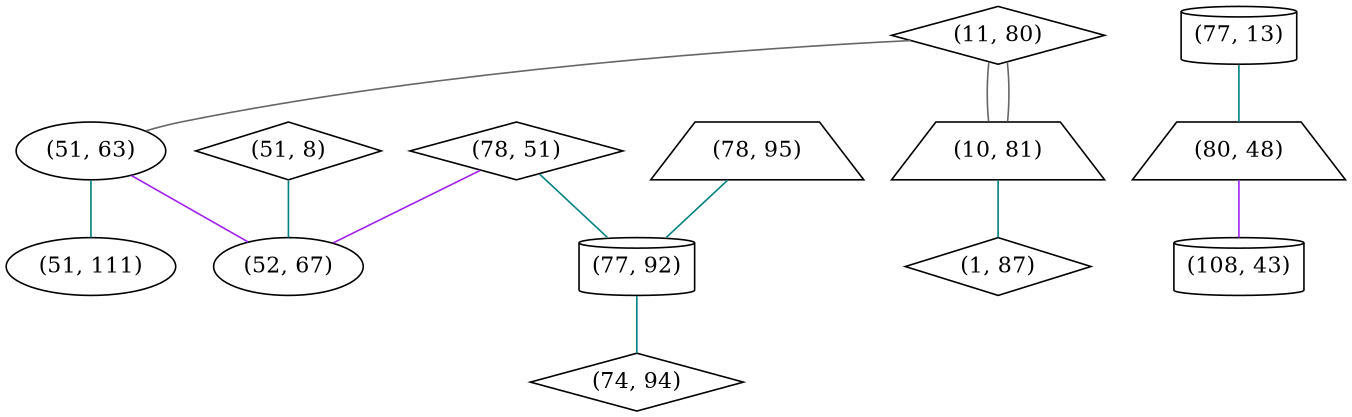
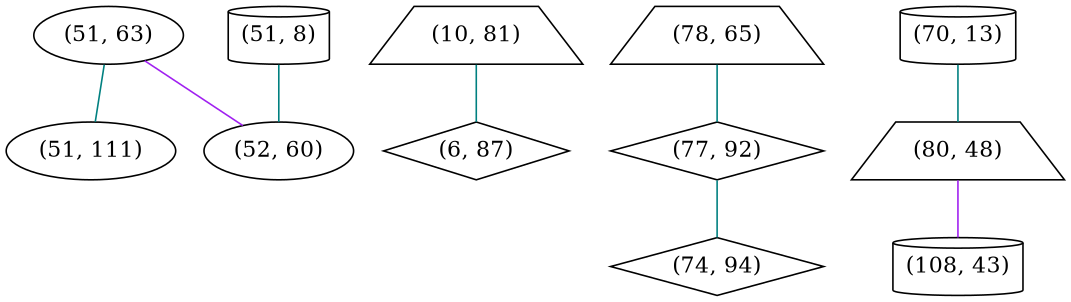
node "(11, 80)": removed
node "(77, 13)": label "(77, 13)" -> "(70, 13)"
node "(51, 8)": shape diamond -> cylinder
node "(78, 51)": removed
node "(78, 95)": label "(78, 95)" -> "(78, 65)"
node "(52, 67)": label "(52, 67)" -> "(52, 60)"
node "(77, 92)": shape cylinder -> diamond
node "(1, 87)": label "(1, 87)" -> "(6, 87)"
